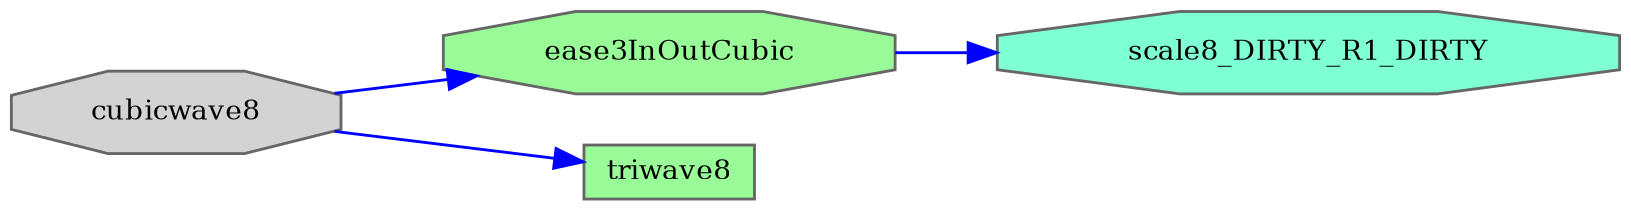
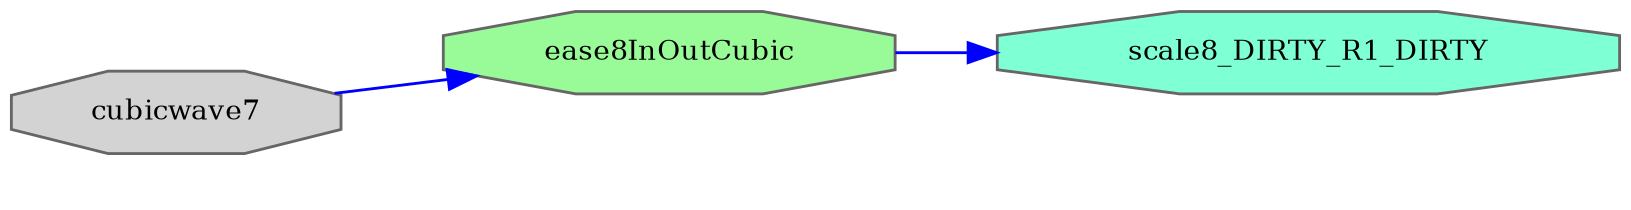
node "ease3InOutCubic": label "ease3InOutCubic" -> "ease8InOutCubic"
node "cubicwave8": label "cubicwave8" -> "cubicwave7"
node "triwave8": removed
